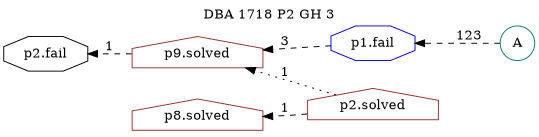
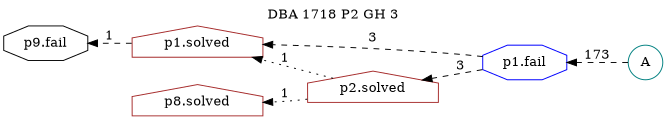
edge "A" -> "p1.fail": label "123" -> "173"
node "p2.fail": label "p2.fail" -> "p9.fail"
node "p9.solved": label "p9.solved" -> "p1.solved"
edge "p1.fail" -> "p2.solved": added, label "3"
edge "p2.solved" -> "p8.solved": style dashed -> dotted
